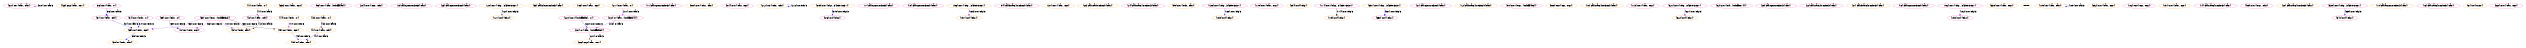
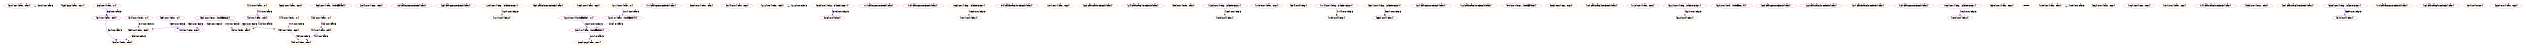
edge "[138] mov(['ebp', '3435973837'])" -> "[139] mul(['ebp'])": color blue -> black
edge "[357] mov(['ebp', '3435973837'])" -> "[358] mul(['ebp'])": color blue -> black
edge "[37] xor(['eax', 'edi'])" -> "[35] xor(['edx', 'ecx'])": now "[37] xor(['eax', 'edi'])" -> "[38] or(['edx', 'eax'])"
